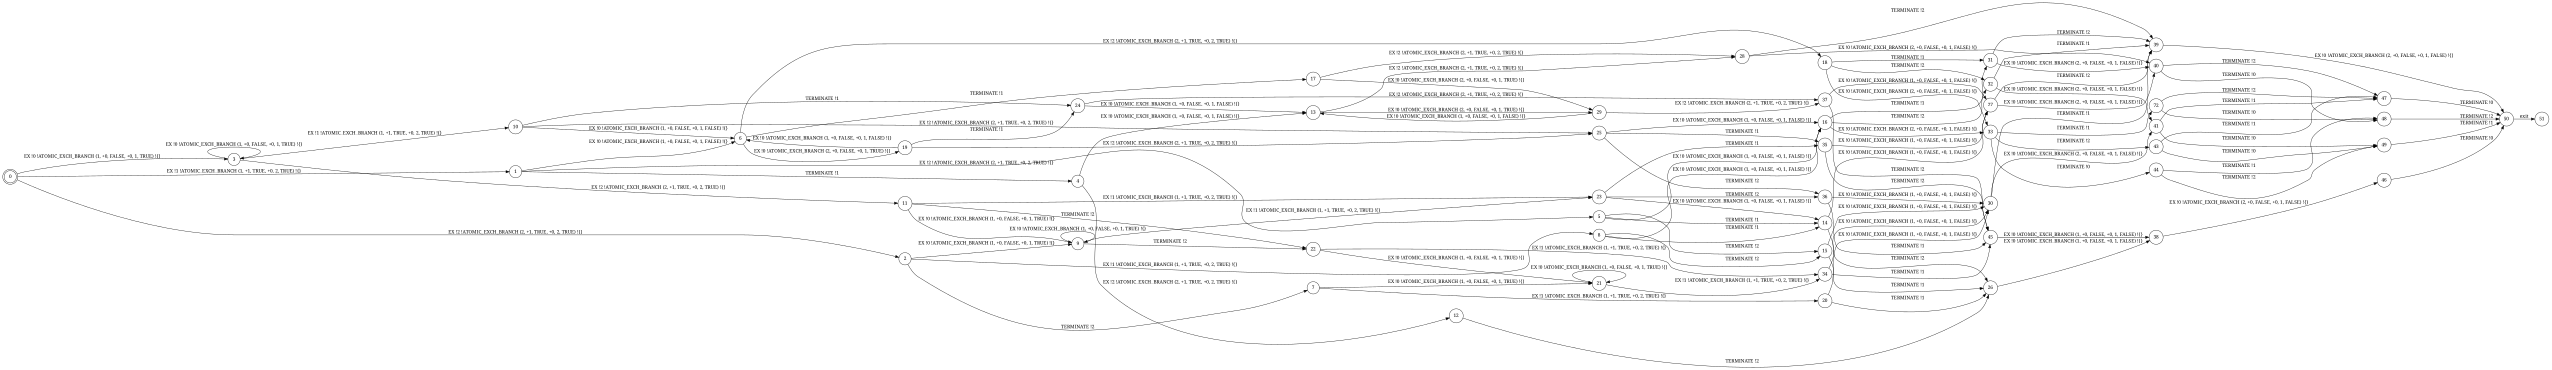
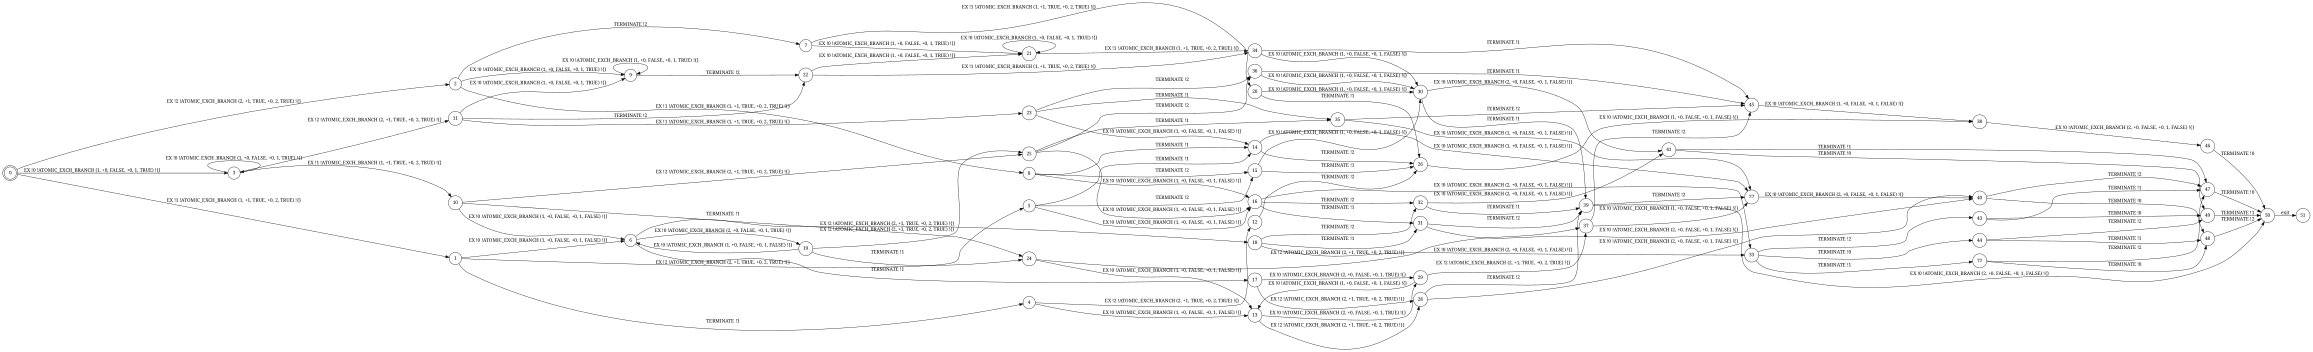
edge "27" -> "39": reversed
edge "9" -> "23": removed, label "EX !1 !ATOMIC_EXCH_BRANCH (1, +1, TRUE, +0, 2, TRUE) !{}"
